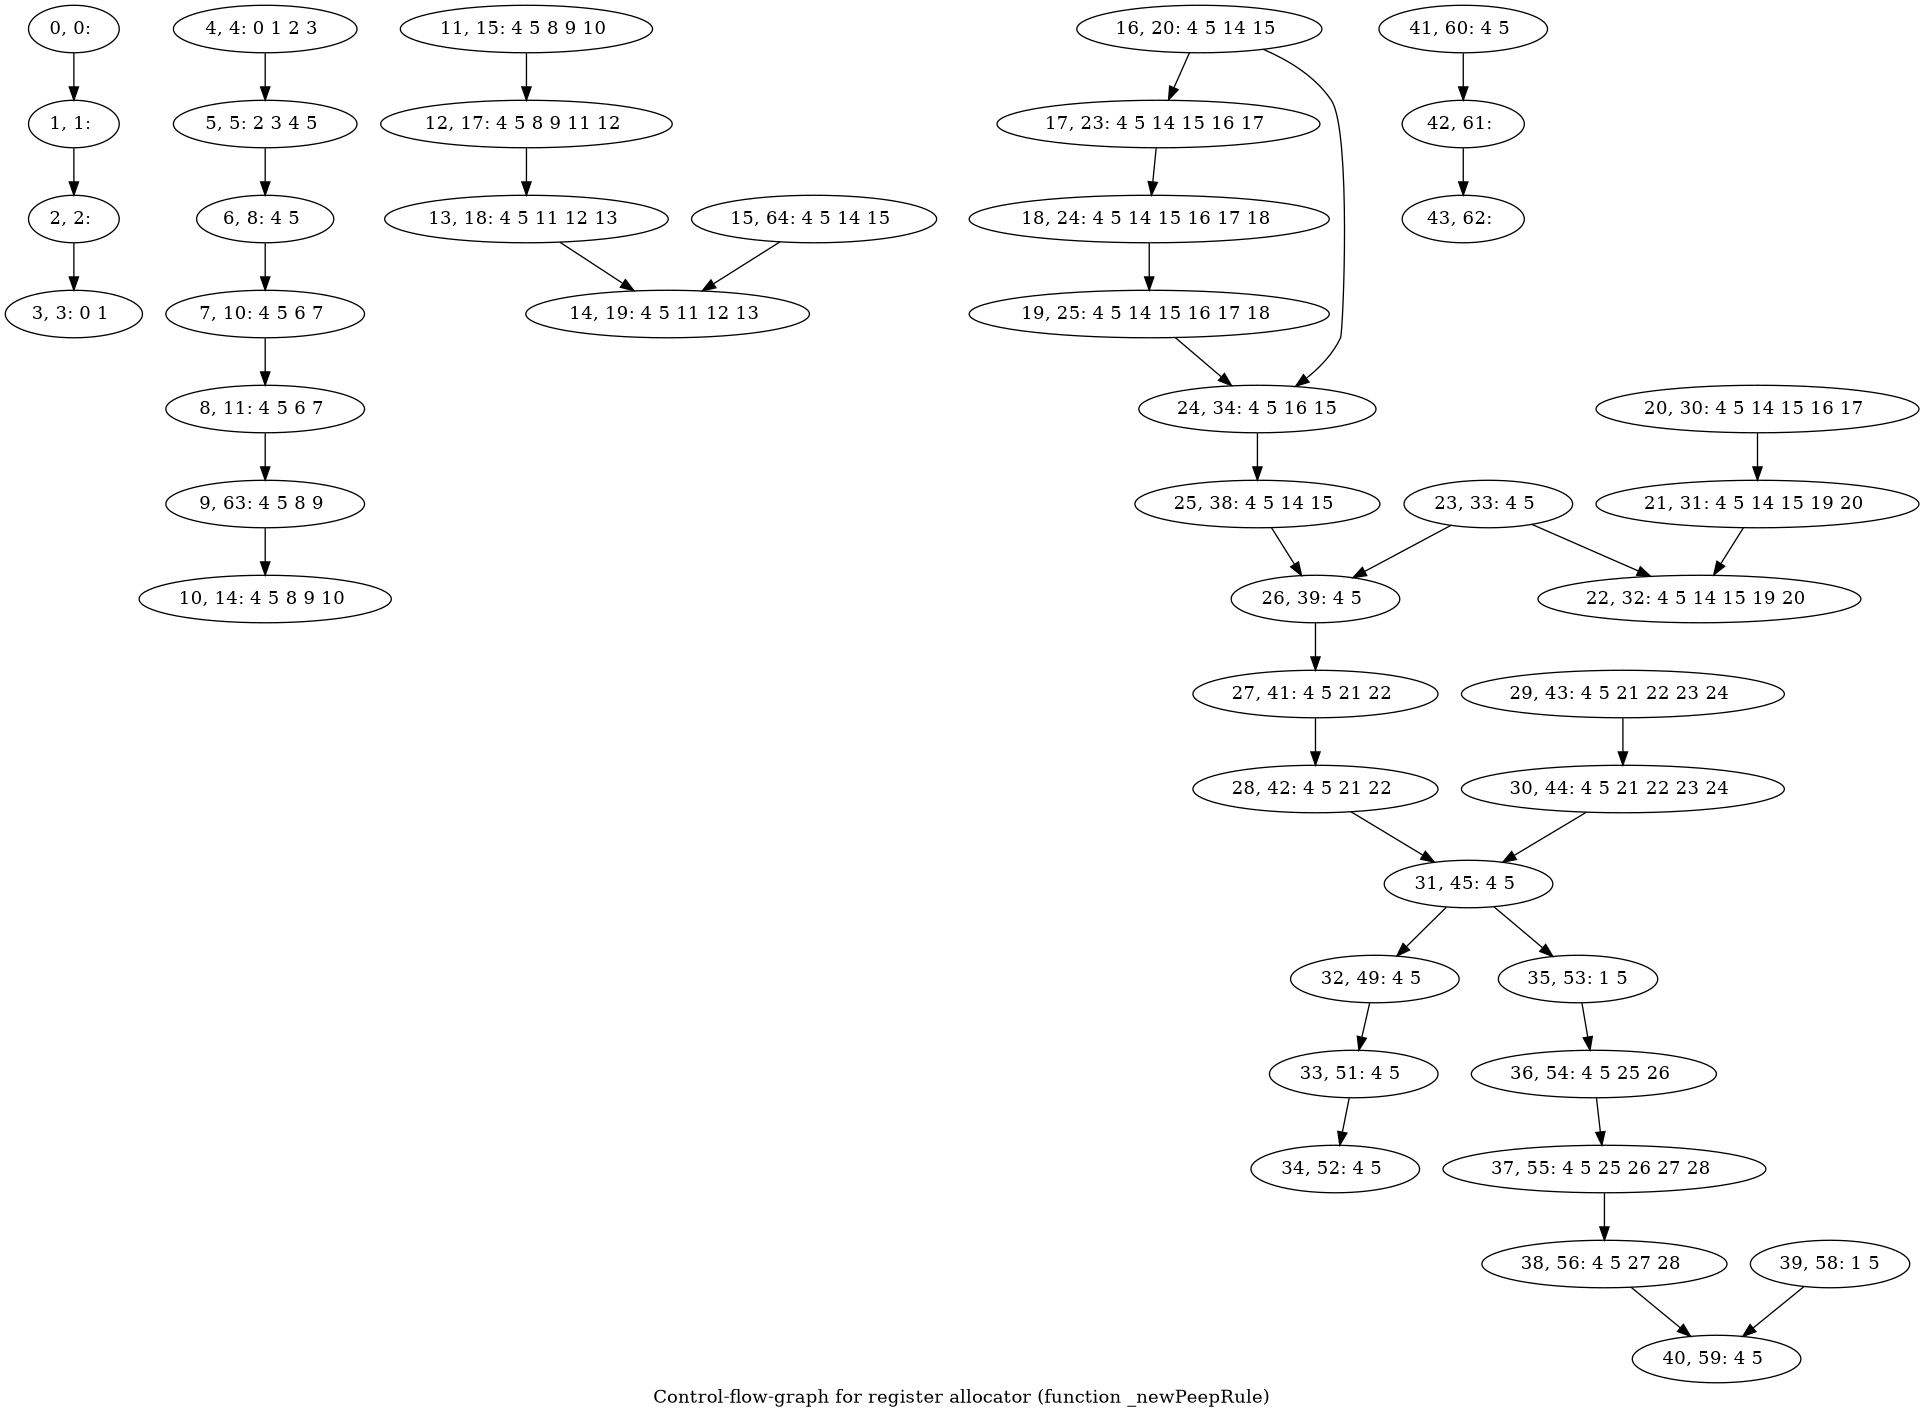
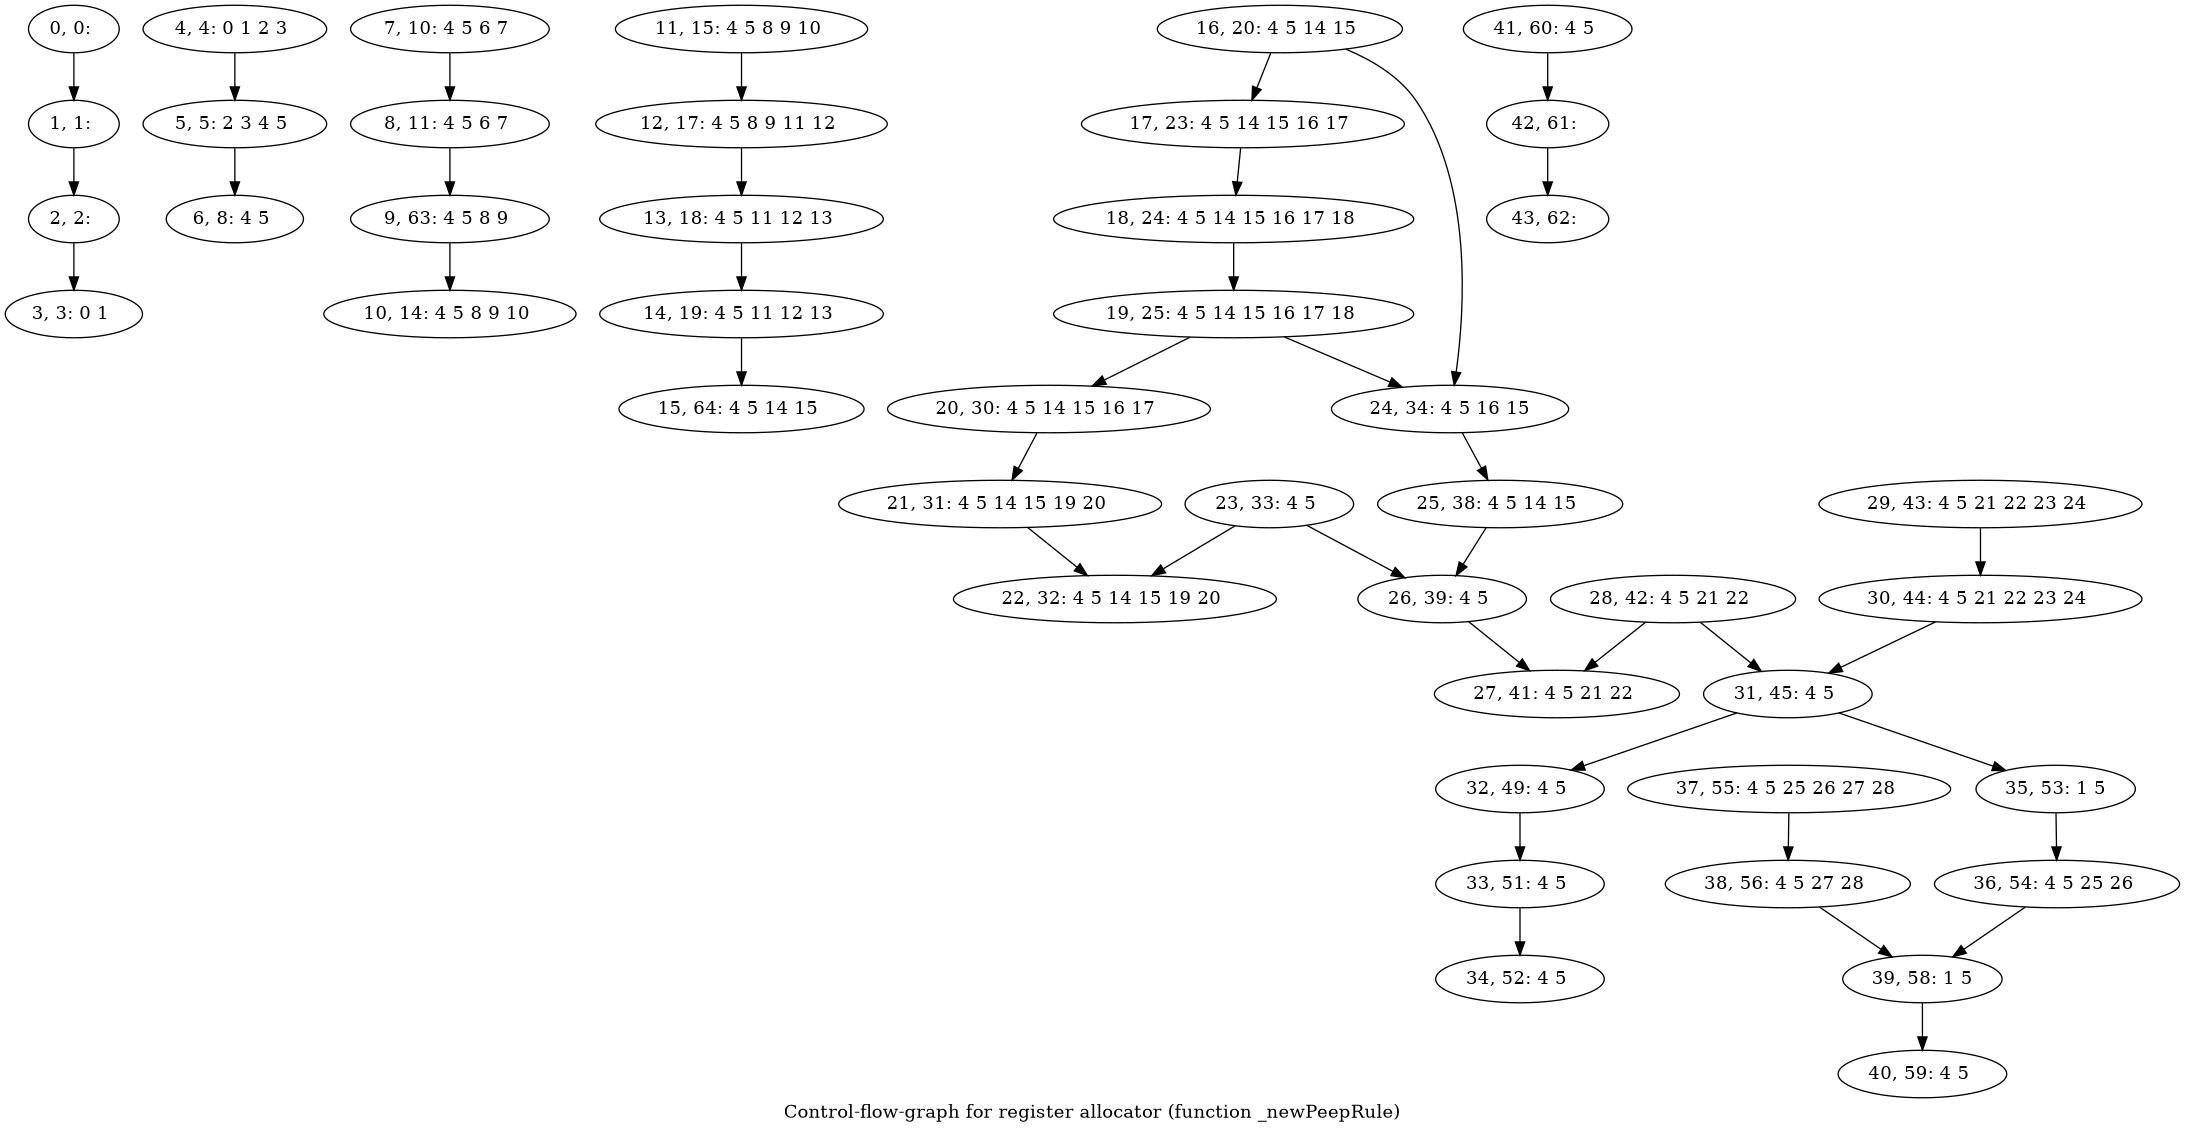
edge "6, 8: 4 5" -> "7, 10: 4 5 6 7": removed
edge "15, 64: 4 5 14 15" -> "14, 19: 4 5 11 12 13": reversed
edge "19, 25: 4 5 14 15 16 17 18" -> "20, 30: 4 5 14 15 16 17": added
edge "27, 41: 4 5 21 22" -> "28, 42: 4 5 21 22": reversed
edge "36, 54: 4 5 25 26" -> "37, 55: 4 5 25 26 27 28": now "36, 54: 4 5 25 26" -> "39, 58: 1 5"
edge "38, 56: 4 5 27 28" -> "40, 59: 4 5": now "38, 56: 4 5 27 28" -> "39, 58: 1 5"
